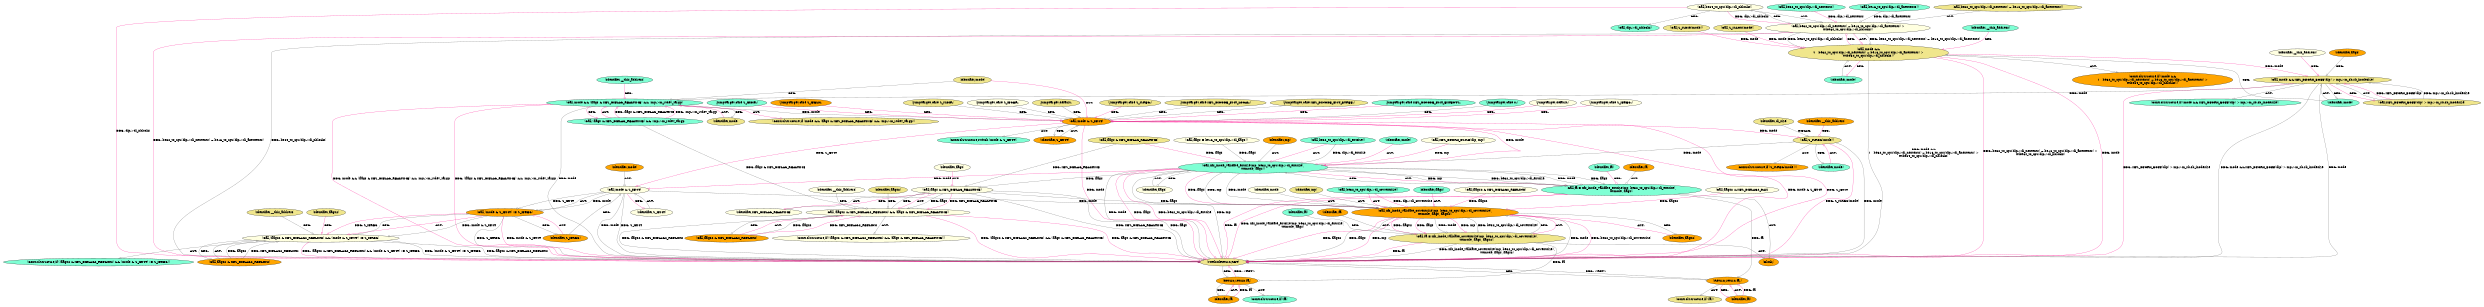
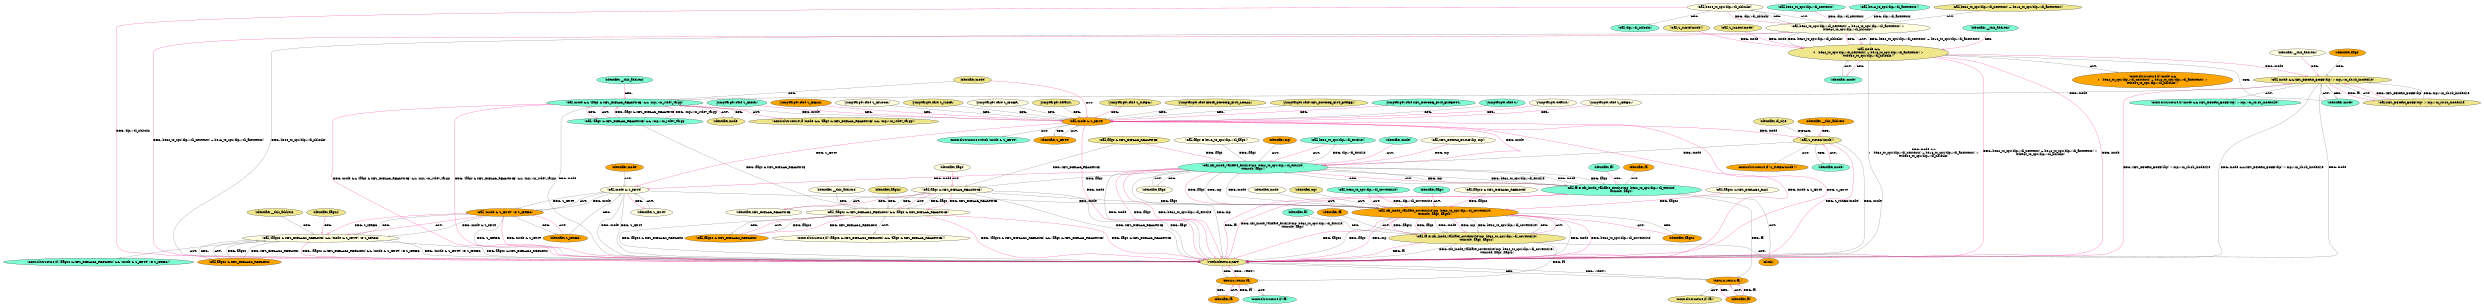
edge "(Call,mode && XFS_DFORK_BOFF(dip) > mp->m_sb.sb_inodesize)" -> "(Call,XFS_DFORK_BOFF(dip) > mp->m_sb.sb_inodesize)": label "CFG: " -> "DDG: fa"
node "(JumpTarget,case S_IFSOCK:)": added
node "(JumpTarget,case XFS_DINODE_FMT_LOCAL:)": label "(JumpTarget,case XFS_DINODE_FMT_LOCAL:)" -> "(JumpTarget,case IFDIR_DINODE_FMT_LOCAL:)"
